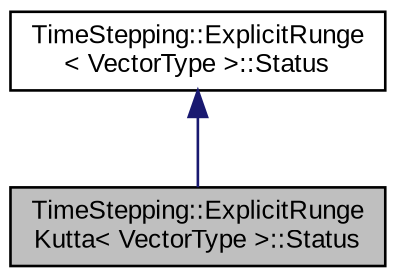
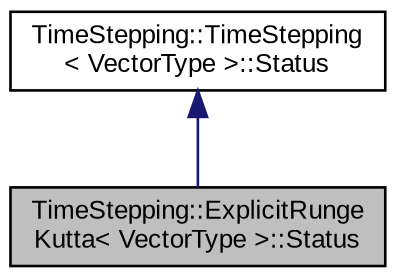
node "TimeStepping::ExplicitRunge < VectorType >::Status": label "TimeStepping::ExplicitRunge < VectorType >::Status" -> "TimeStepping::TimeStepping < VectorType >::Status"
